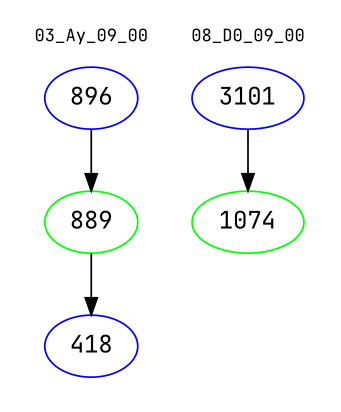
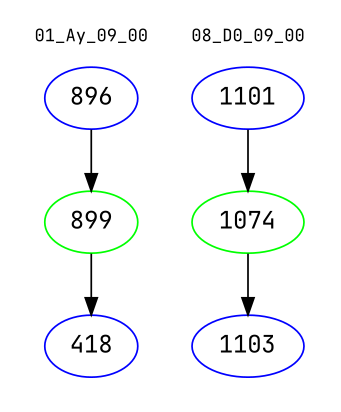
cluster "03_Ay_09_00": label "03_Ay_09_00" -> "01_Ay_09_00"
node "3101": label "3101" -> "1101"
node "889": label "889" -> "899"
node "1103": added
